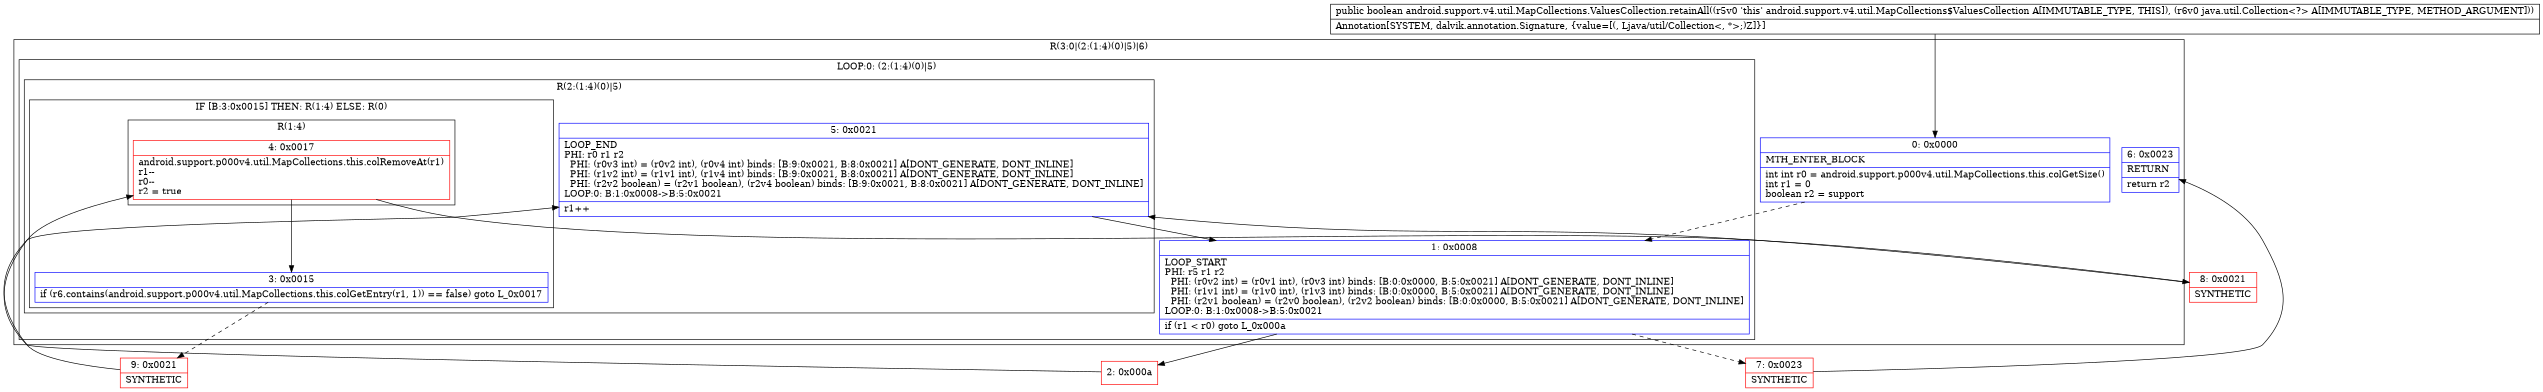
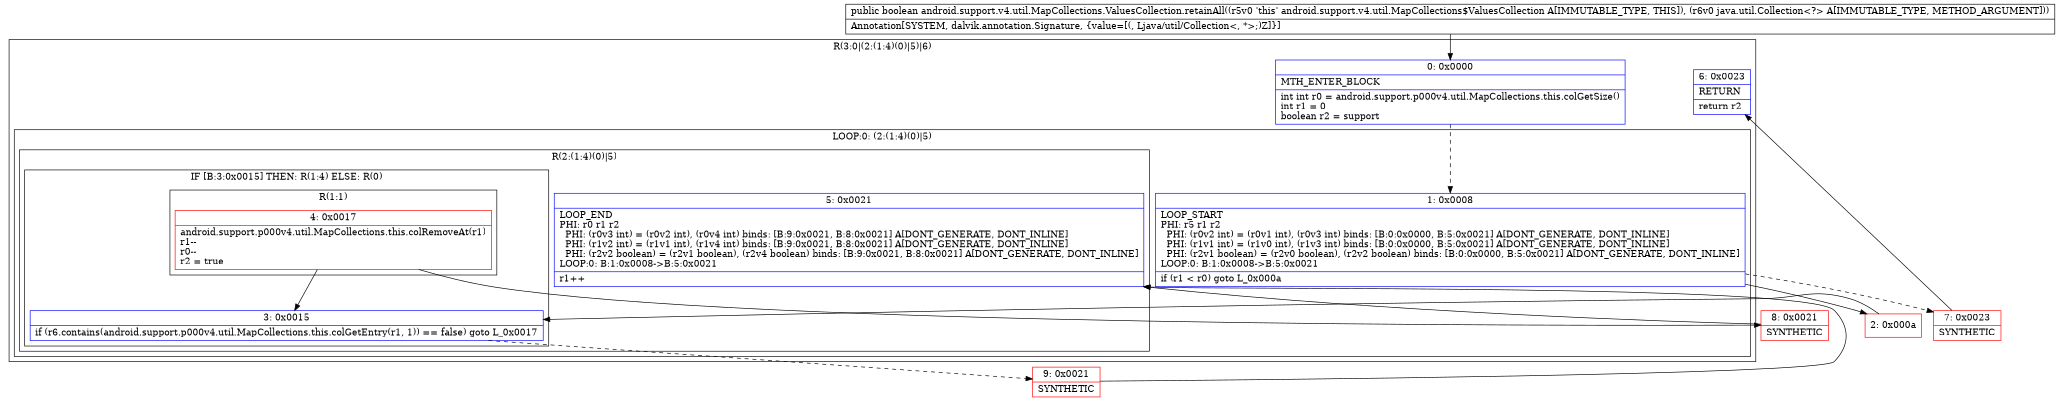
cluster "R(1:4)": label "R(1:4)" -> "R(1:1)"
edge "5: 0x0021" -> "1: 0x0008": removed
edge "2: 0x000a" -> "4: 0x0017": now "2: 0x000a" -> "3: 0x0015"
